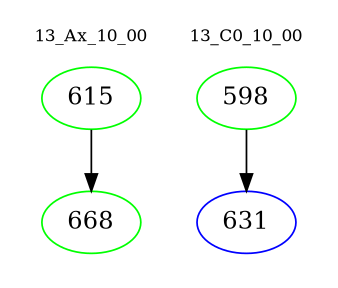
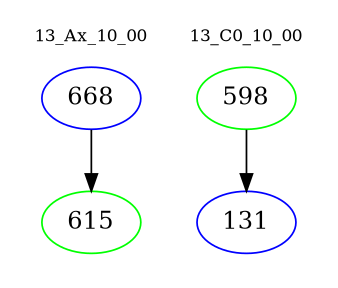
edge "615" -> "668": reversed
node "668": color green -> blue
node "631": label "631" -> "131"
